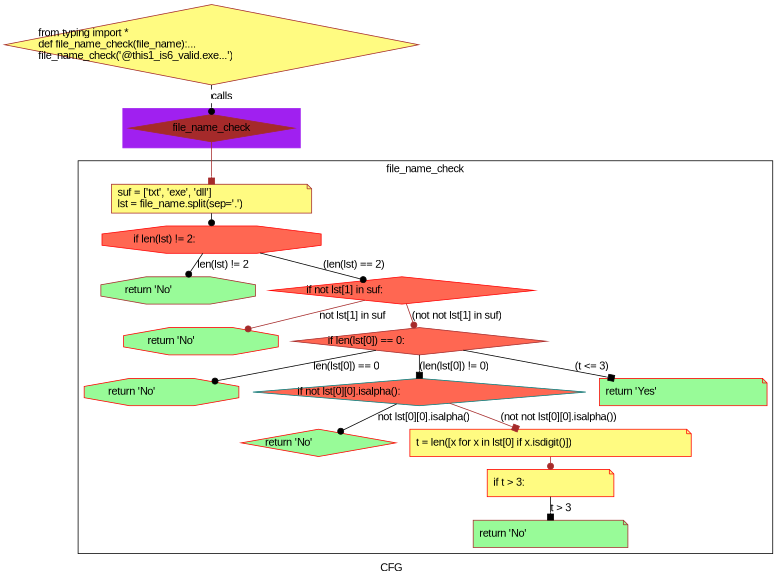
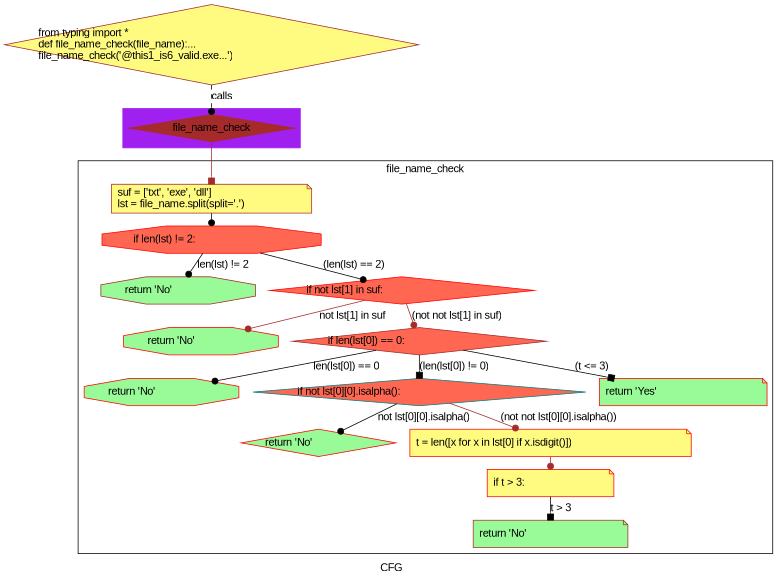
node "suf = ['txt', 'exe', 'dll'] lst = file_name.split(sep='.')": label "suf = ['txt', 'exe', 'dll'] lst = file_name.split(sep='.')" -> "suf = ['txt', 'exe', 'dll'] lst = file_name.split(split='.')"
edge "if not lst[0][0].isalpha():" -> "t = len([x for x in lst[0] if x.isdigit()])": arrowhead box -> dot
